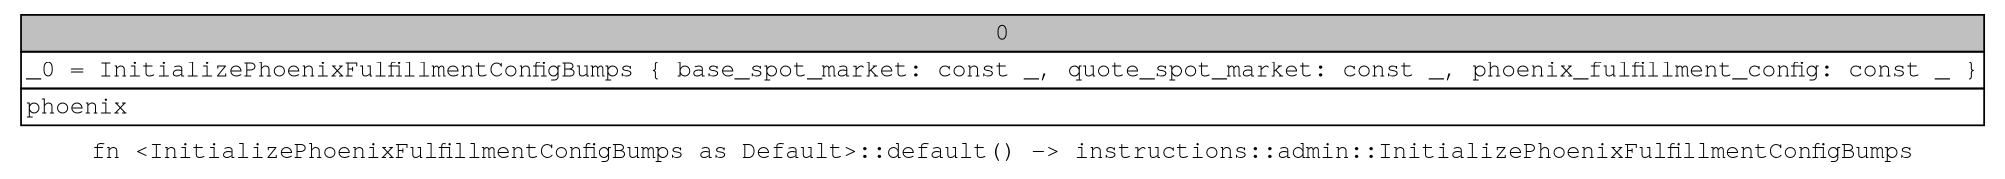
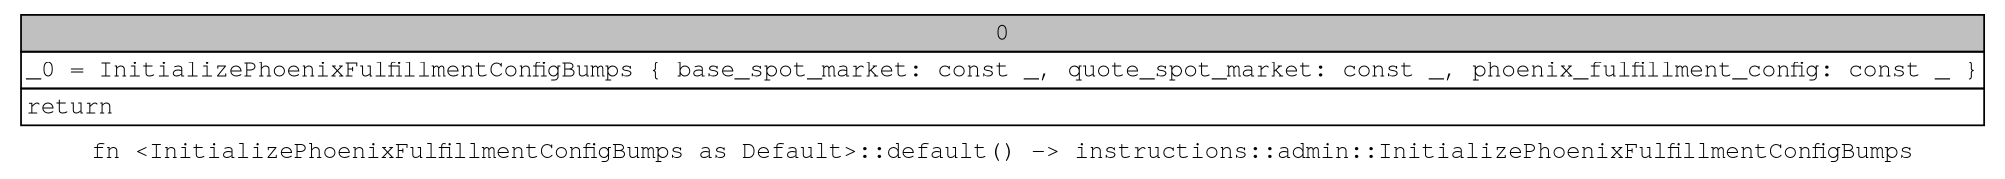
node "0": text "phoenix" -> "return"
